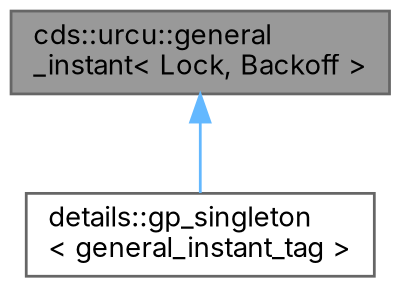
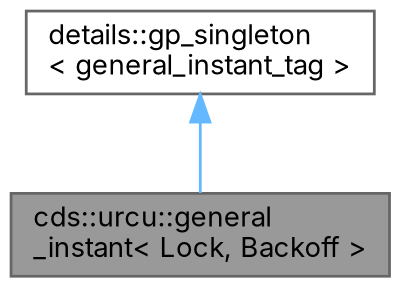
edge "details::gp_singleton < general_instant_tag >" -> "cds::urcu::general _instant< Lock, Backoff >": reversed
